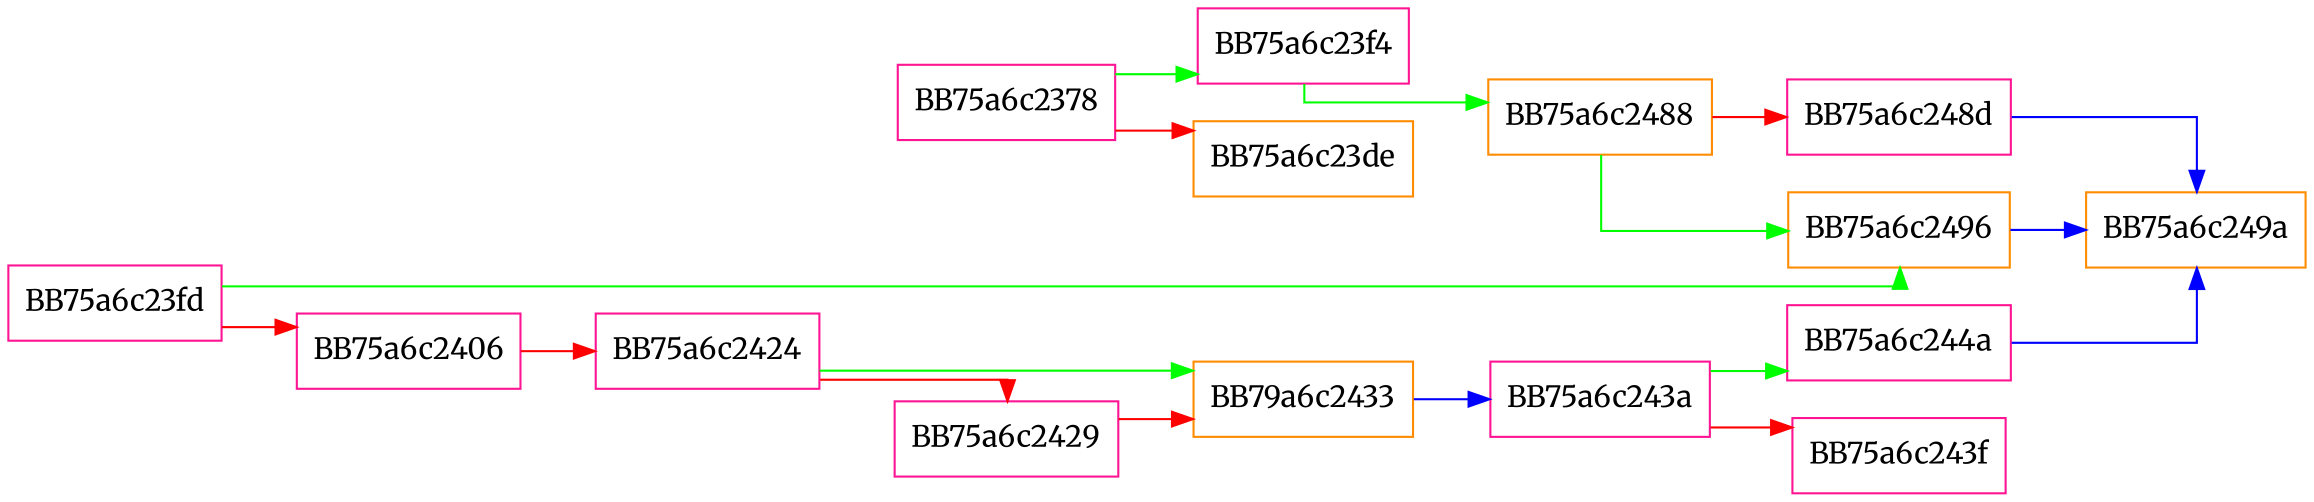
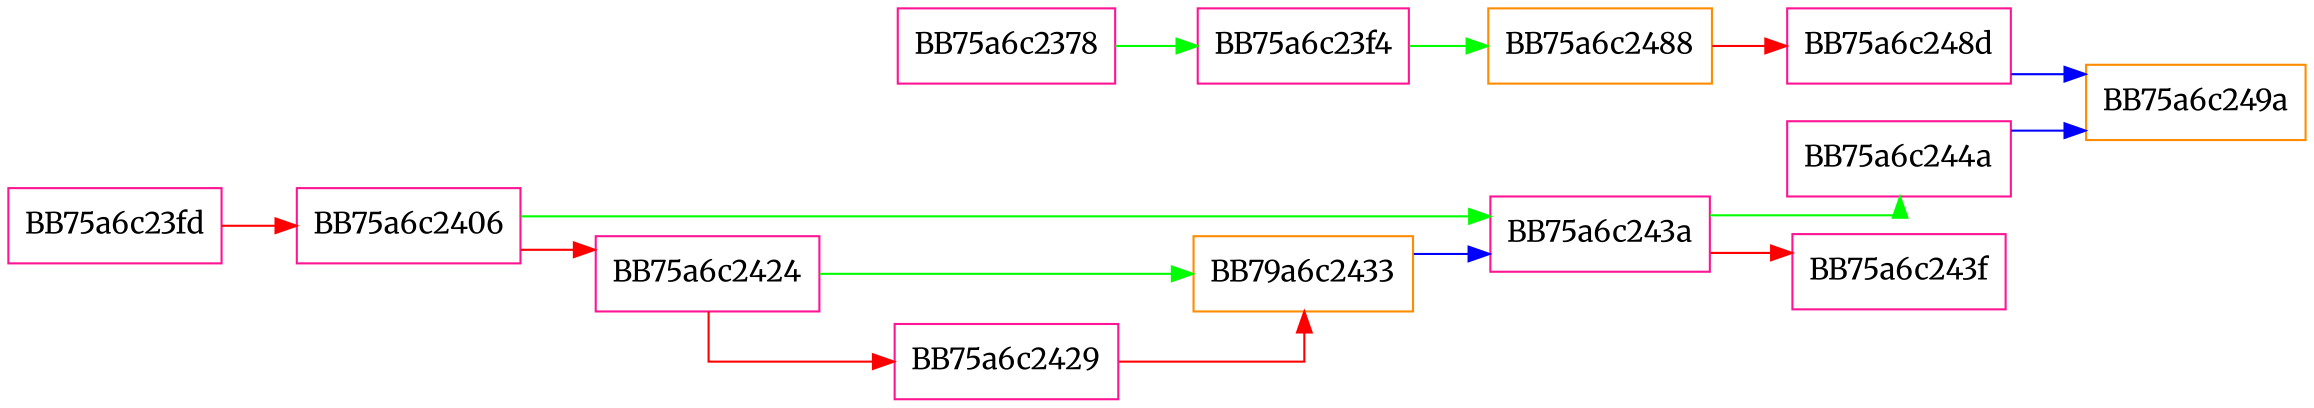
node "BB75a6c23de": removed
edge "BB75a6c2406" -> "BB75a6c243a": added
node "BB75a6c2496": removed
